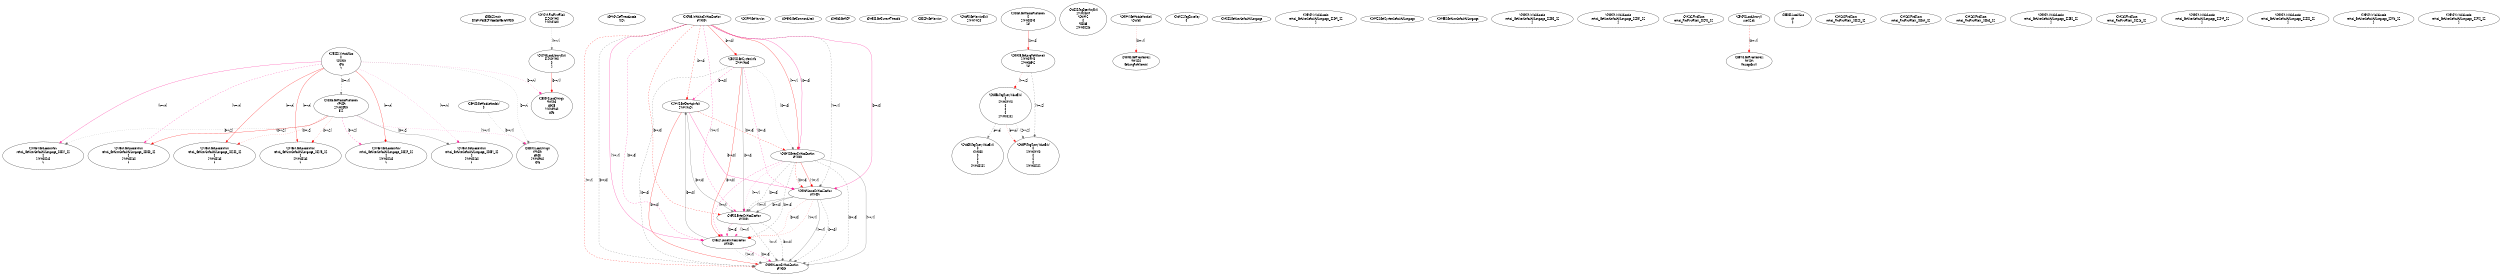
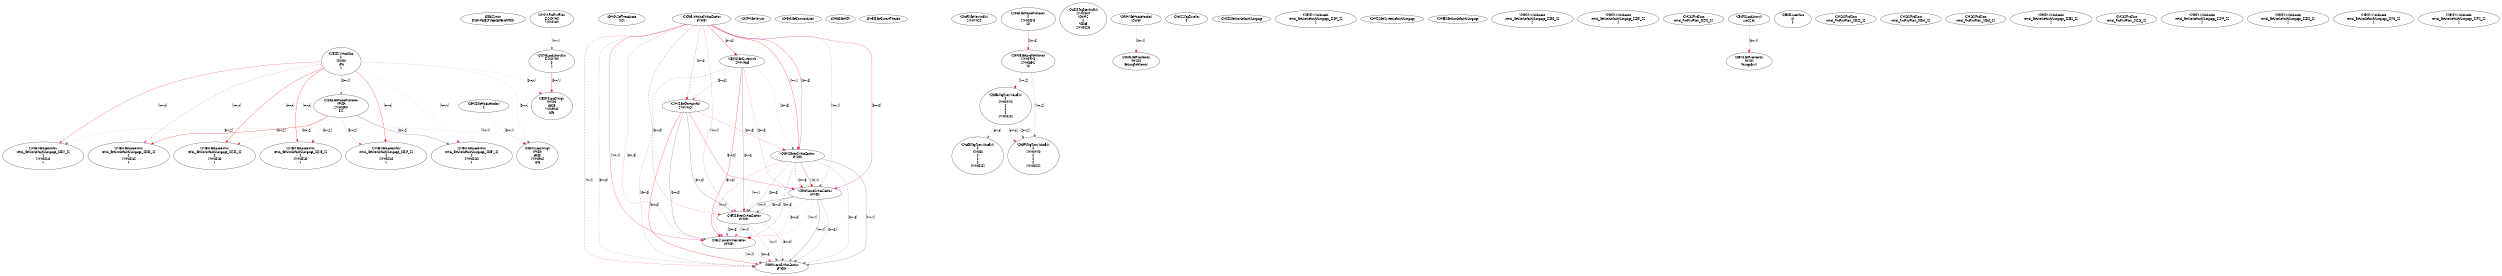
node "4250204.GetVersion": removed
node "4247262.FindClose retval_FindFirstFileW_33293_32": label "4247262.FindClose retval_FindFirstFileW_33293_32" -> "4247263.FindClose retval_FindFirstFileW_33293_32"
edge "4245621.LeaveCriticalSection 6917004" -> "4214413.GetStartupInfoW 2147417624": reversed
